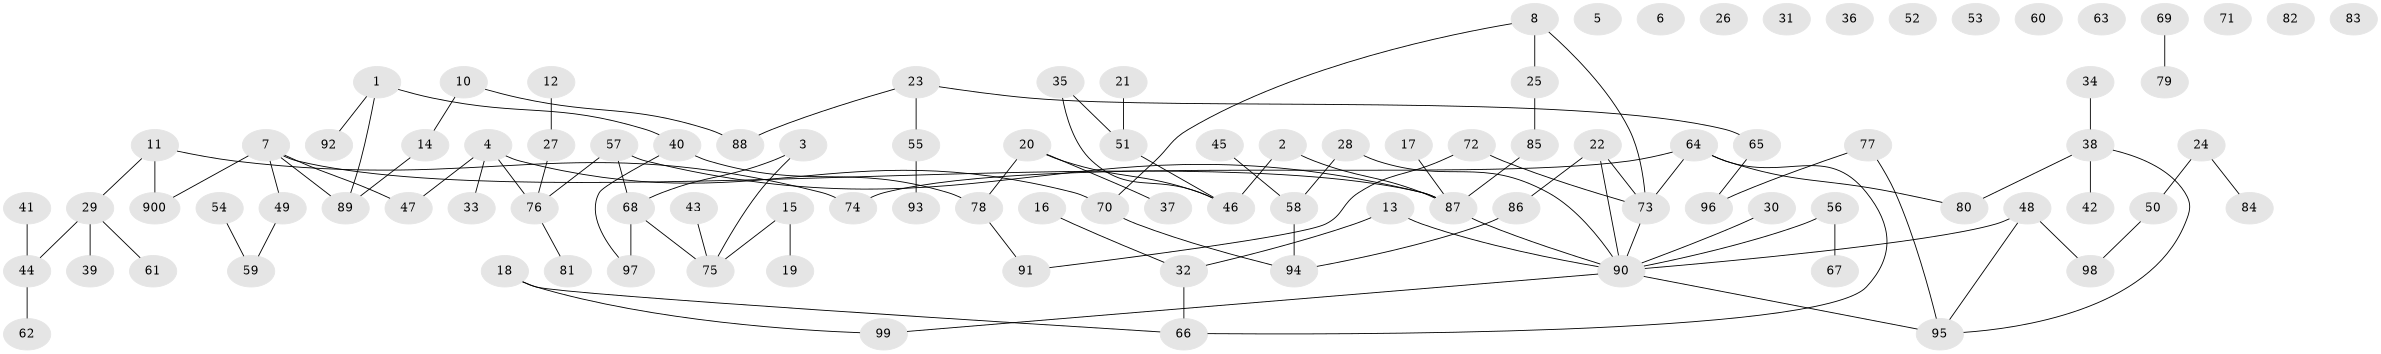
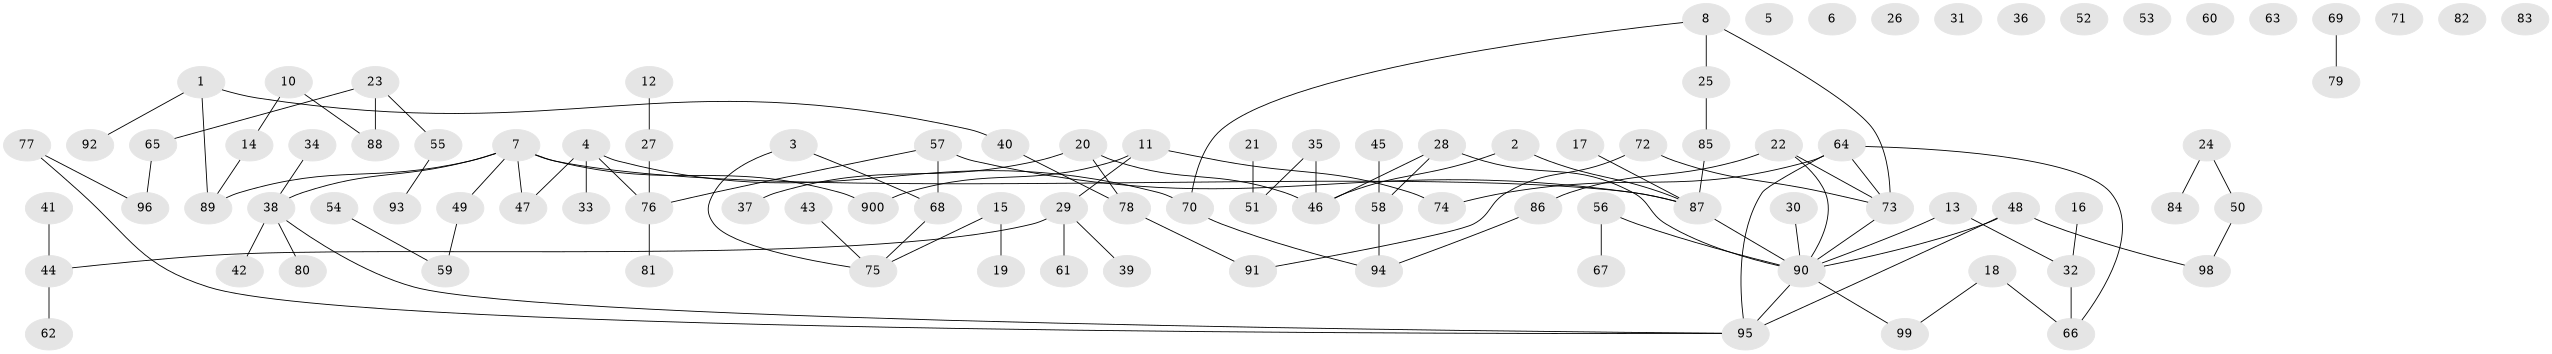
edge "51" -- "46": now "28" -- "46"
edge "7" -- "38": added
edge "64" -- "80": now "64" -- "95"
node "97": removed
